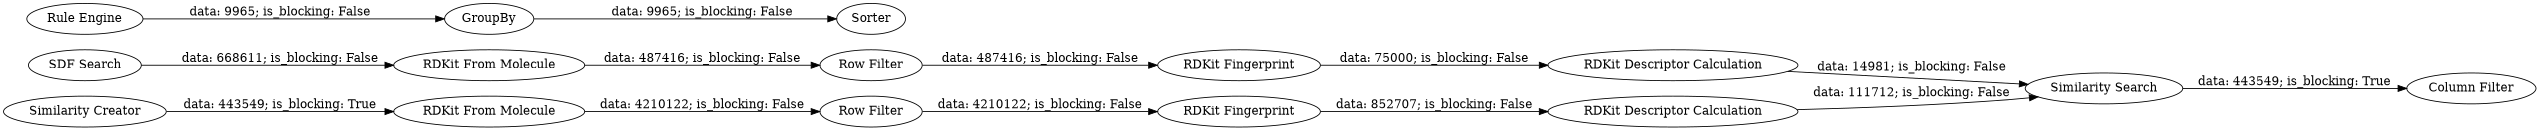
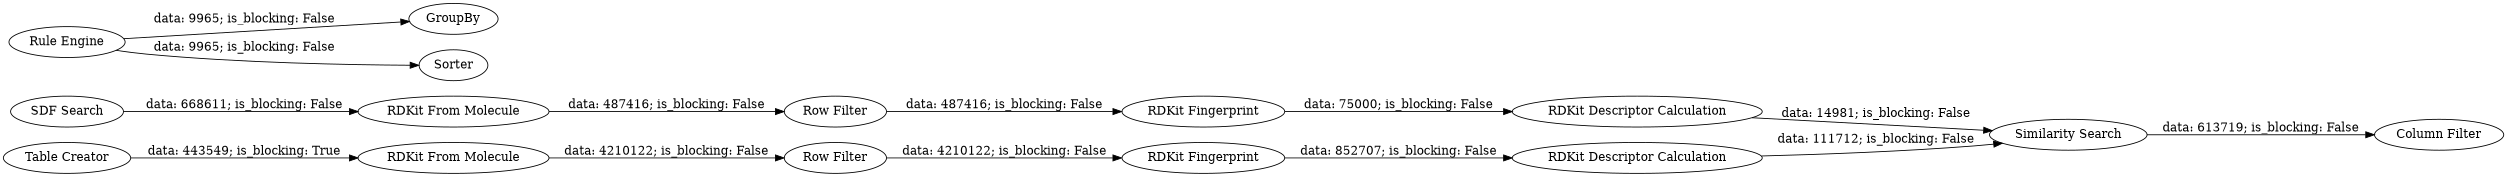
edge "GroupBy" -> "Sorter": now "Rule Engine" -> "Sorter"
edge "Similarity Search" -> "Column Filter": label "data: 443549; is_blocking: True" -> "data: 613719; is_blocking: False"
node "Similarity Creator": label "Similarity Creator" -> "Table Creator"
